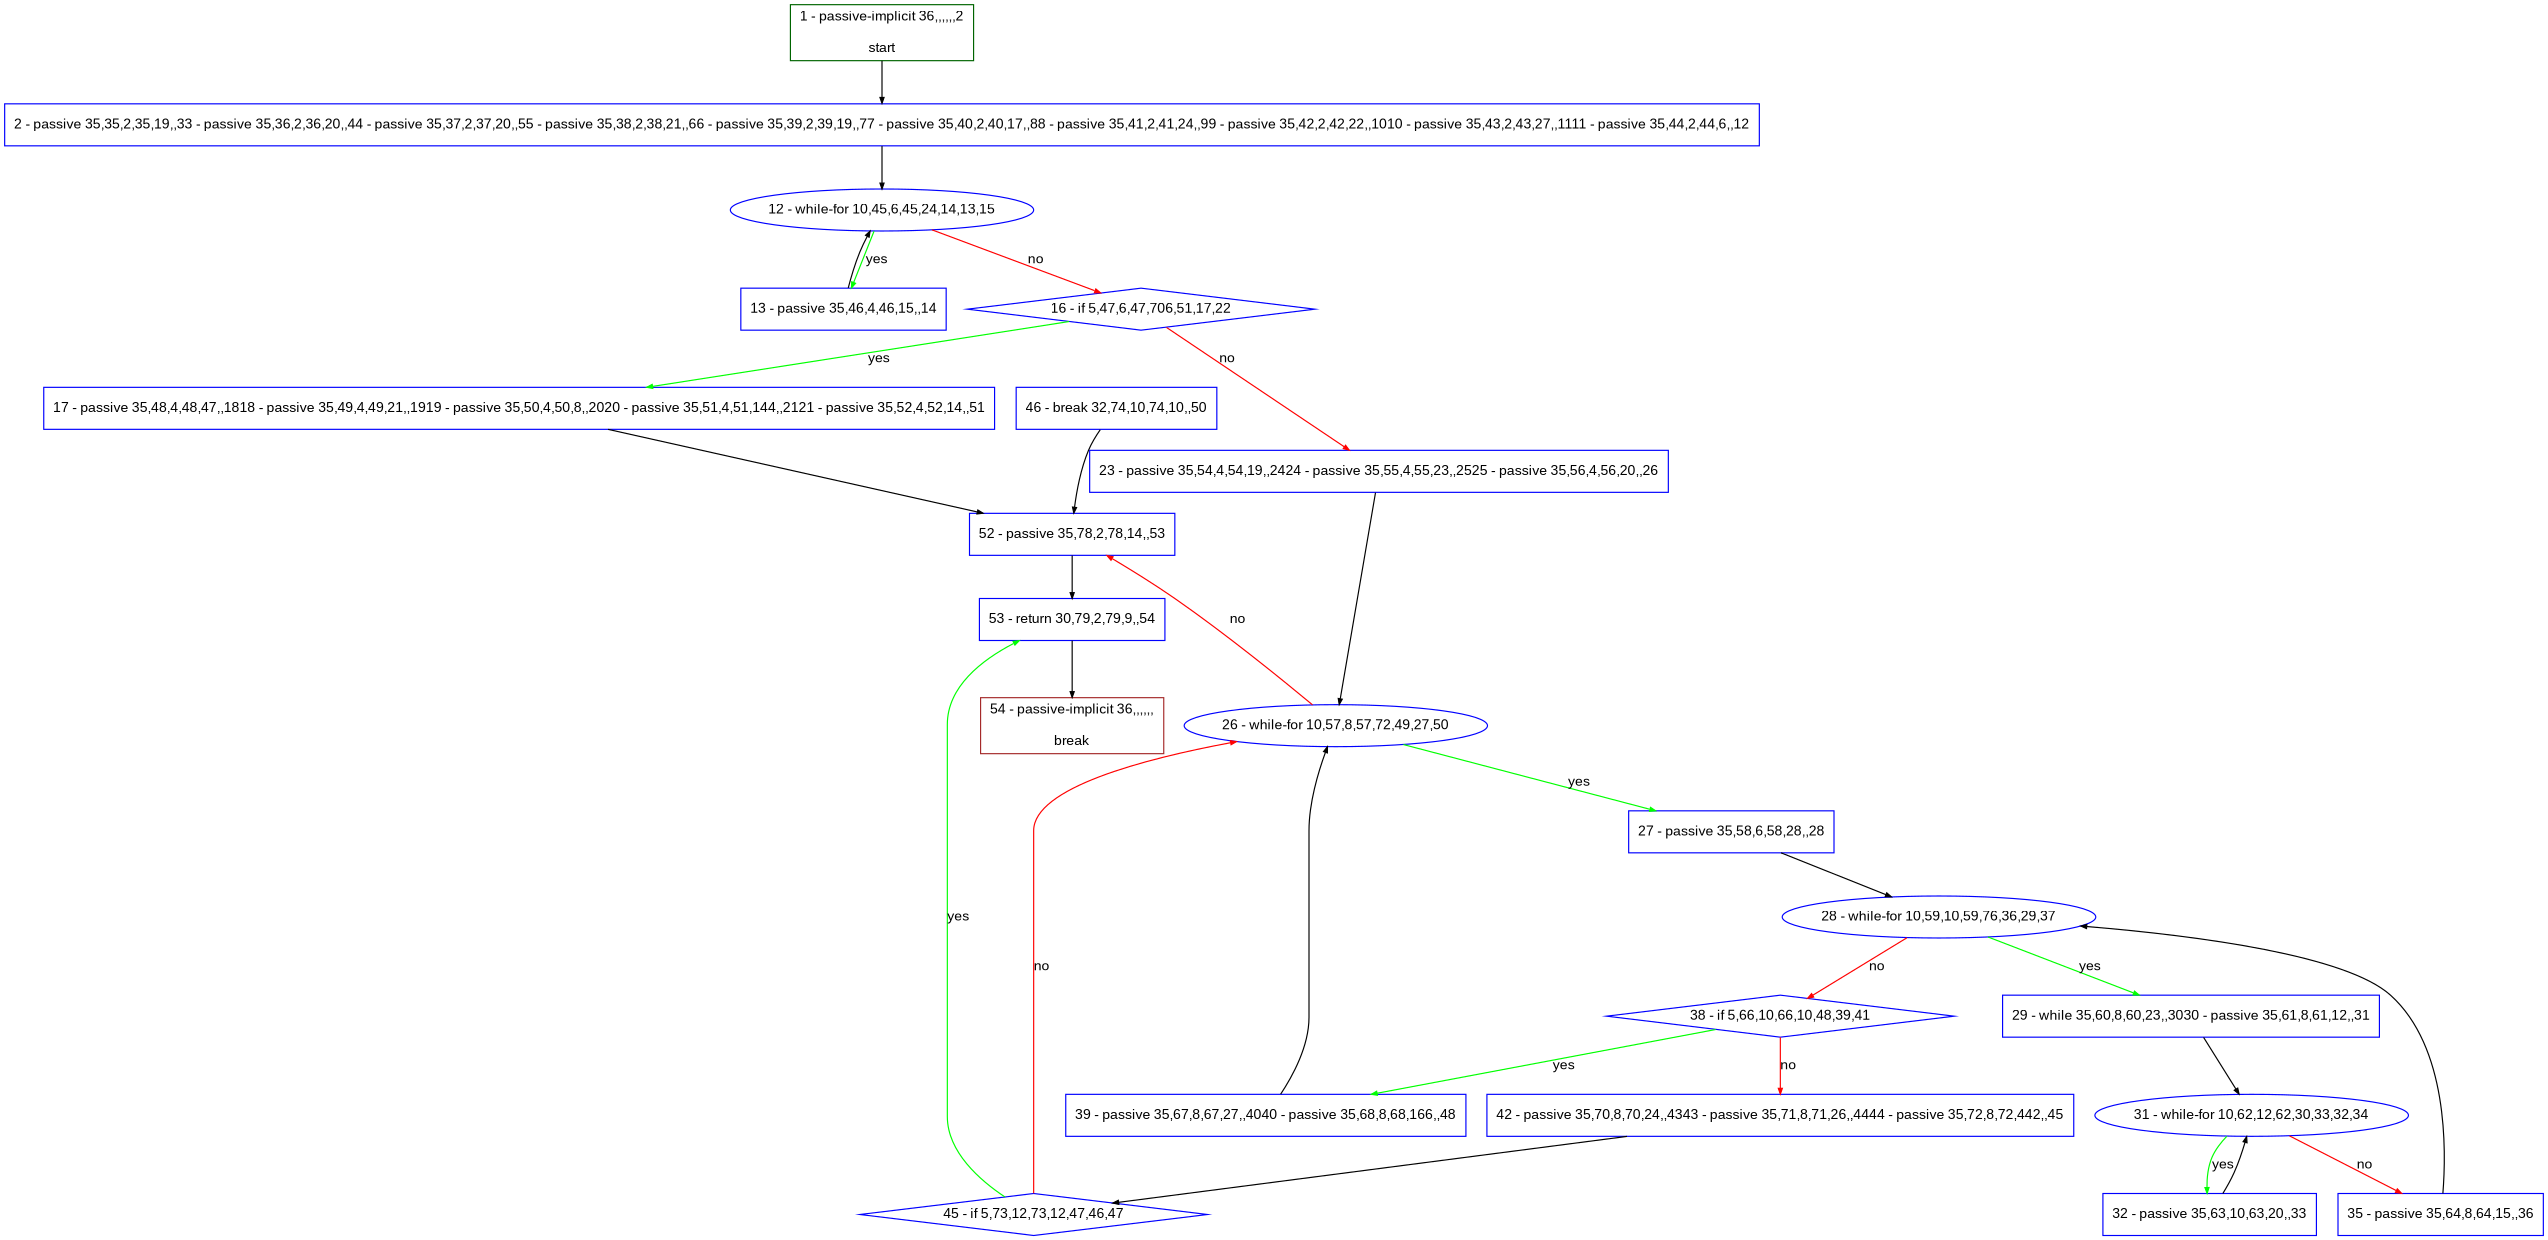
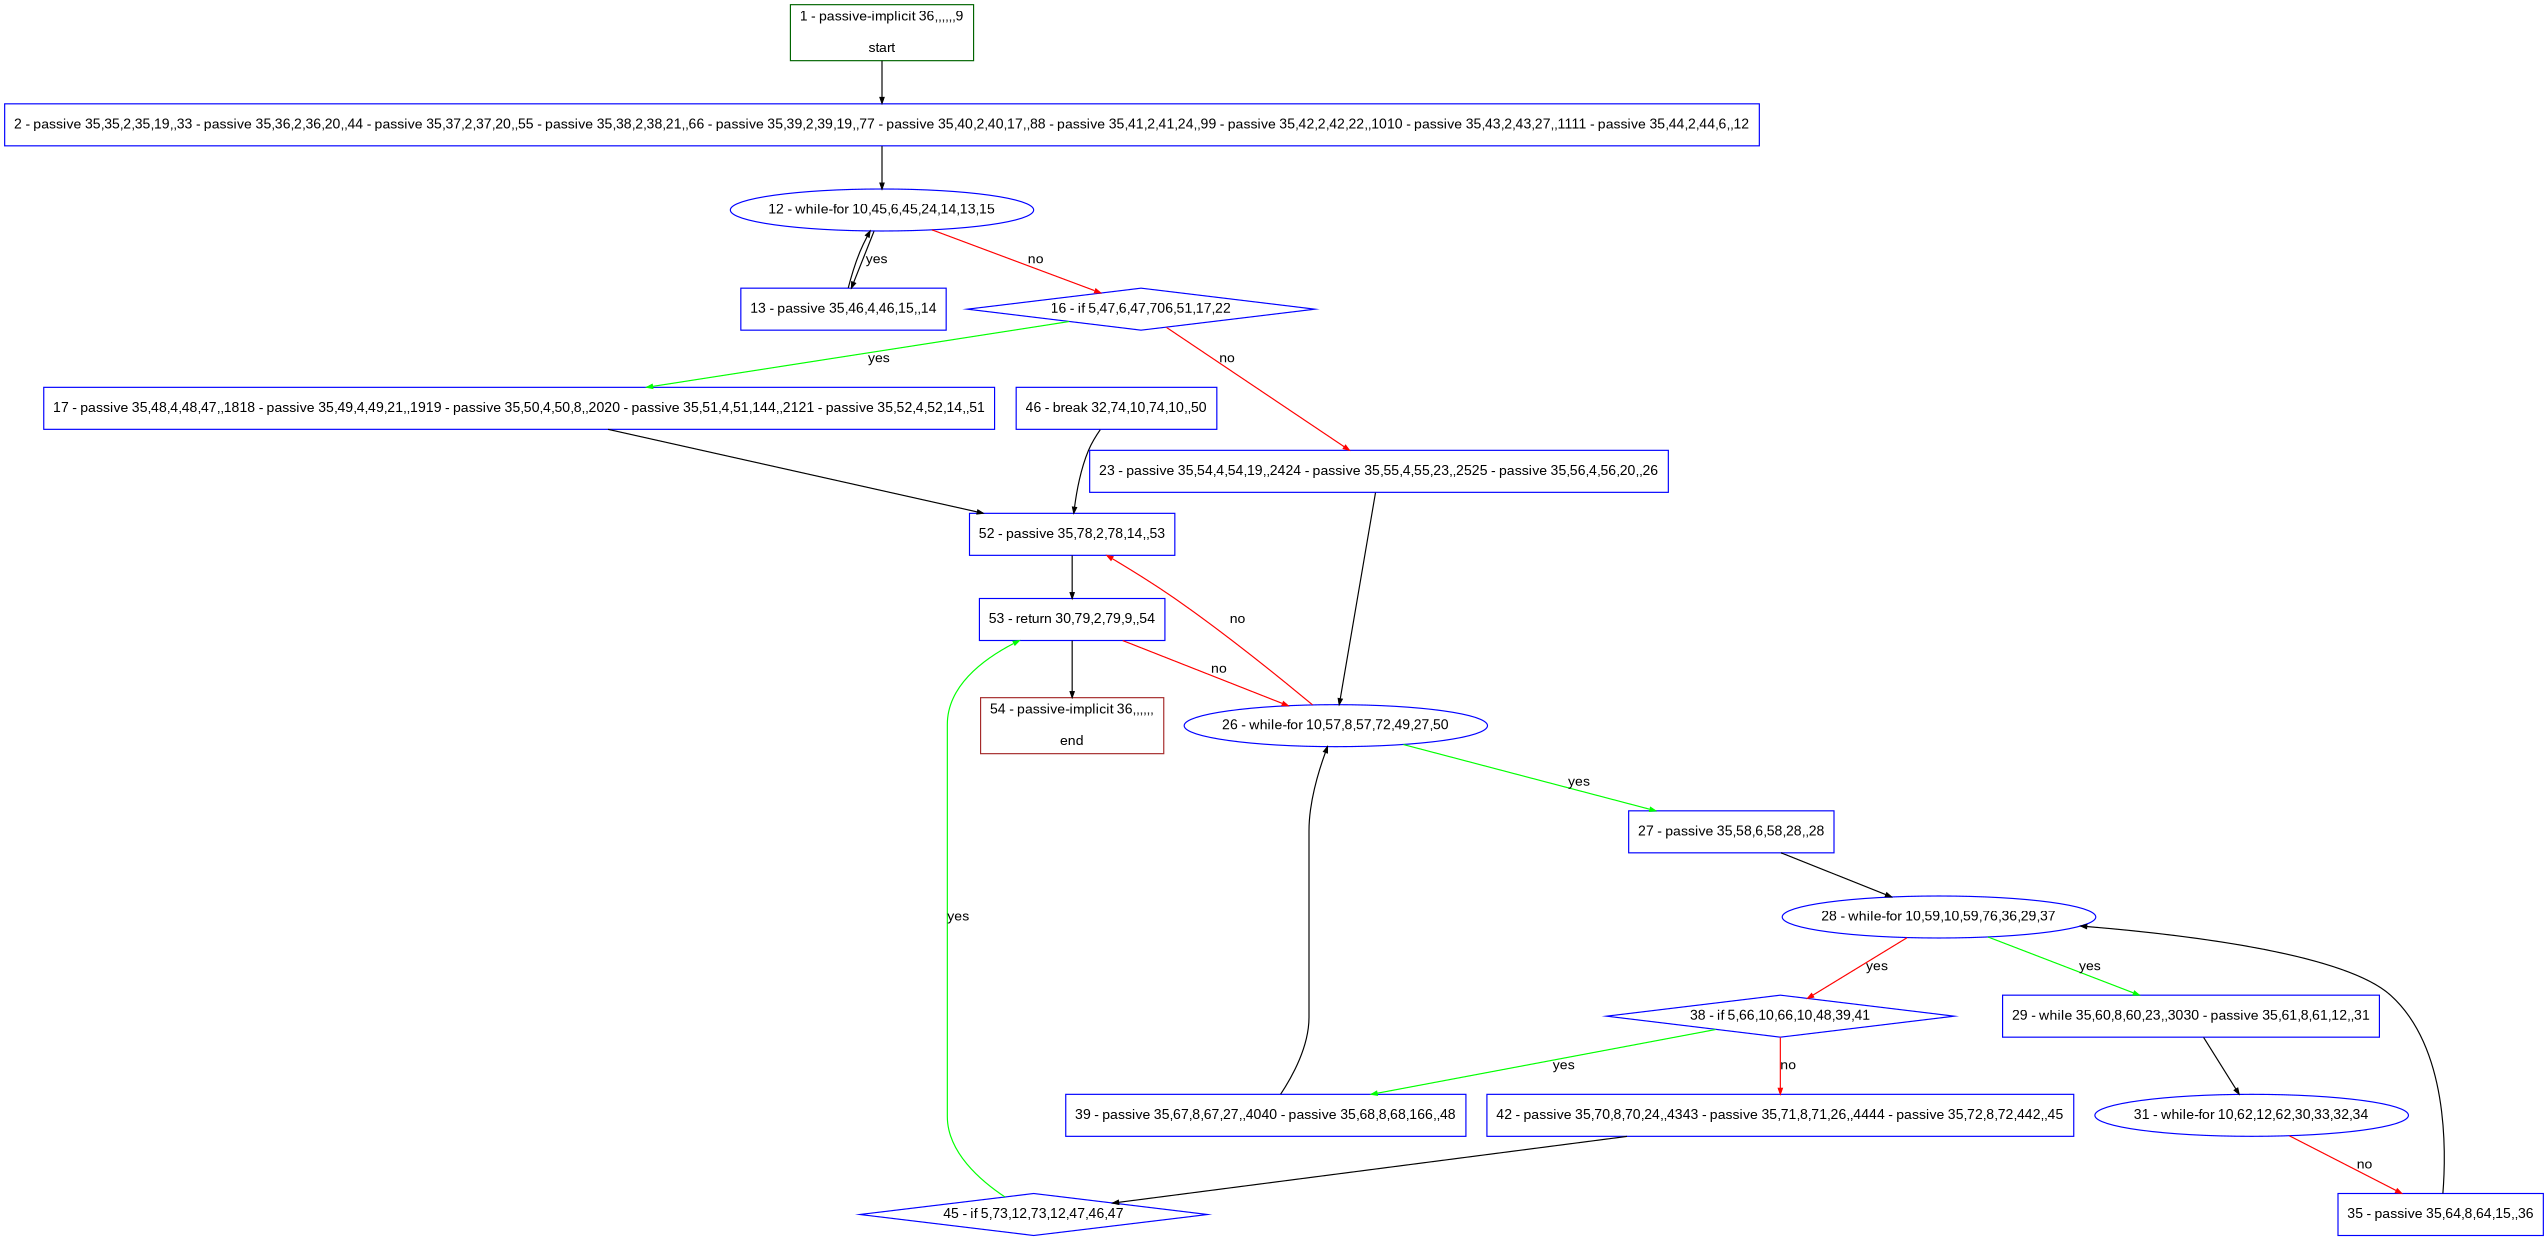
node "1 - passive-implicit 36,,,,,,2 start": label "1 - passive-implicit 36,,,,,,2 start" -> "1 - passive-implicit 36,,,,,,9 start"
edge "12 - while-for 10,45,6,45,24,14,13,15" -> "13 - passive 35,46,4,46,15,,14": color #00ff00 -> #000000
node "54 - passive-implicit 36,,,,,, break": label "54 - passive-implicit 36,,,,,, break" -> "54 - passive-implicit 36,,,,,, end"
edge "45 - if 5,73,12,73,12,47,46,47" -> "26 - while-for 10,57,8,57,72,49,27,50": now "53 - return 30,79,2,79,9,,54" -> "26 - while-for 10,57,8,57,72,49,27,50"
edge "28 - while-for 10,59,10,59,76,36,29,37" -> "38 - if 5,66,10,66,10,48,39,41": label "no" -> "yes"
node "32 - passive 35,63,10,63,20,,33": removed
